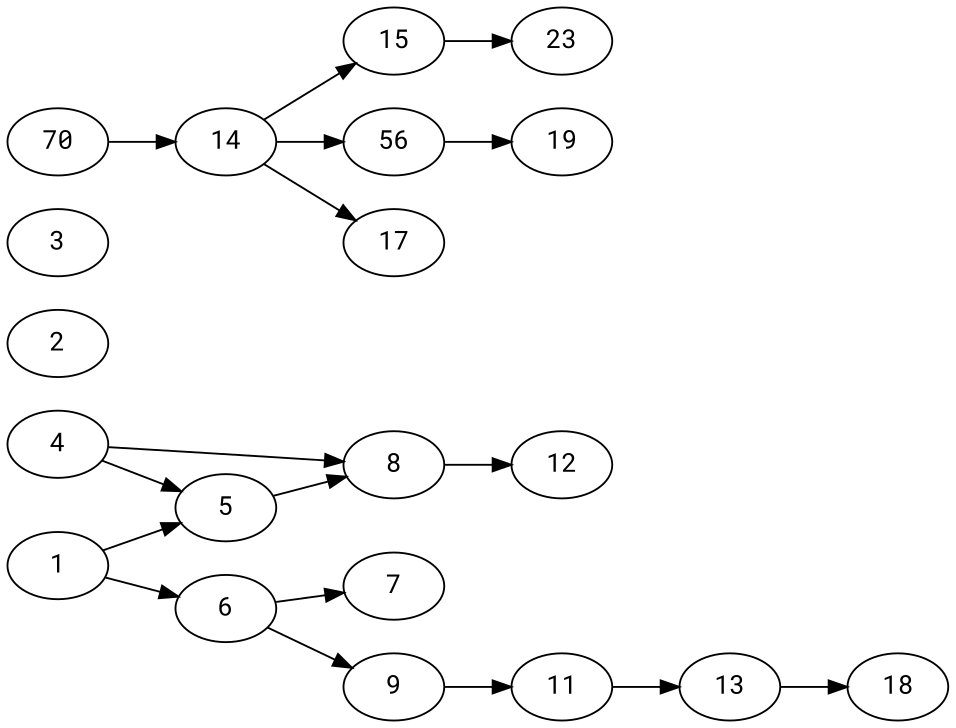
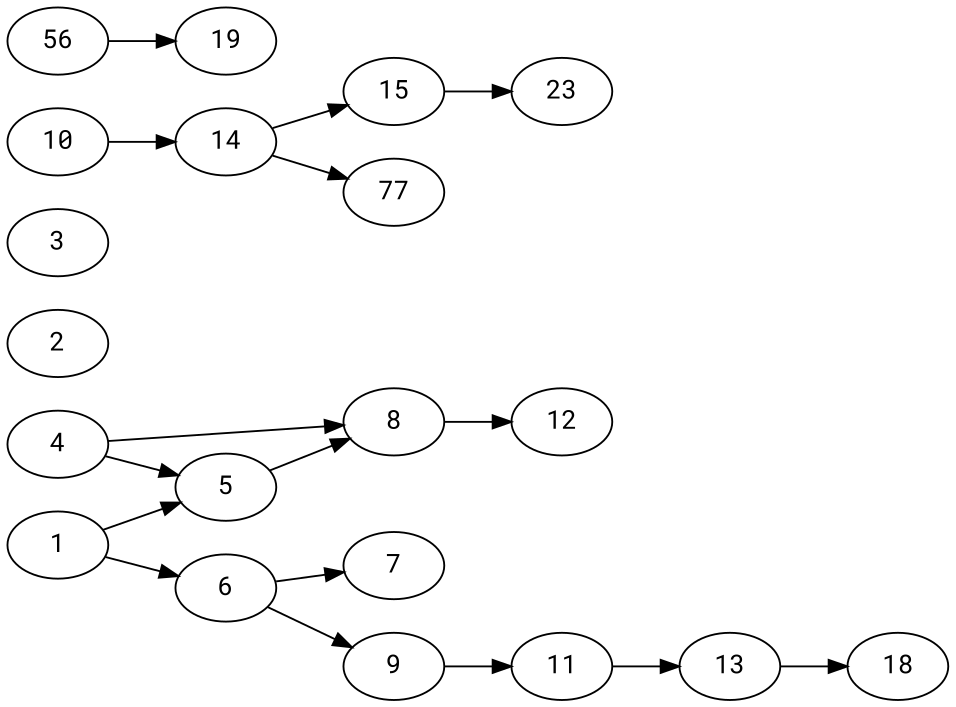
node "70": label "70" -> "10"
edge "14" -> "56": removed
node "17": label "17" -> "77"
